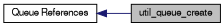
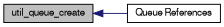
edge "util_queue_create" -> "Queue References": reversed
